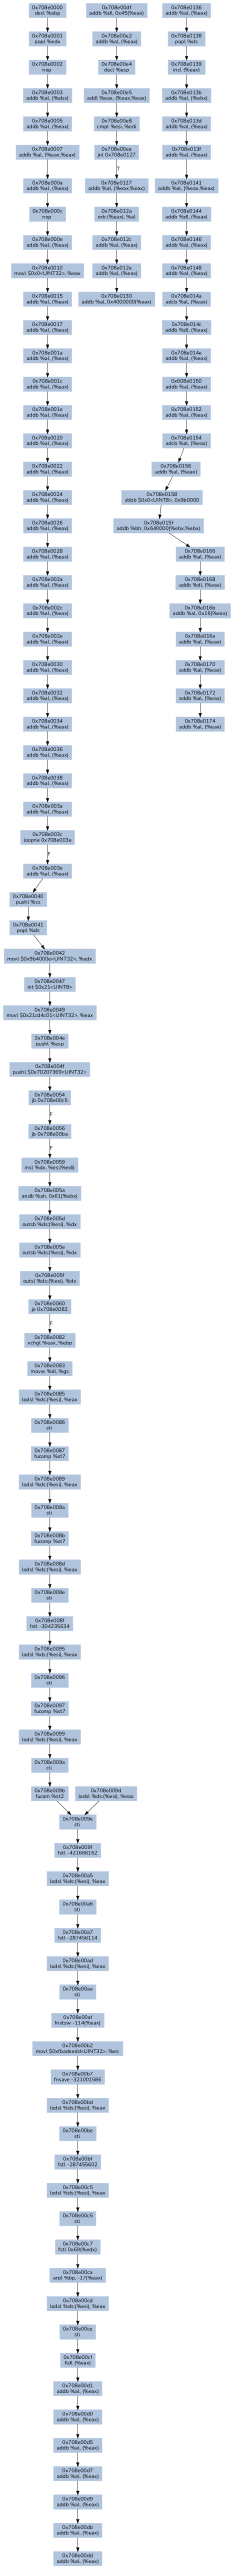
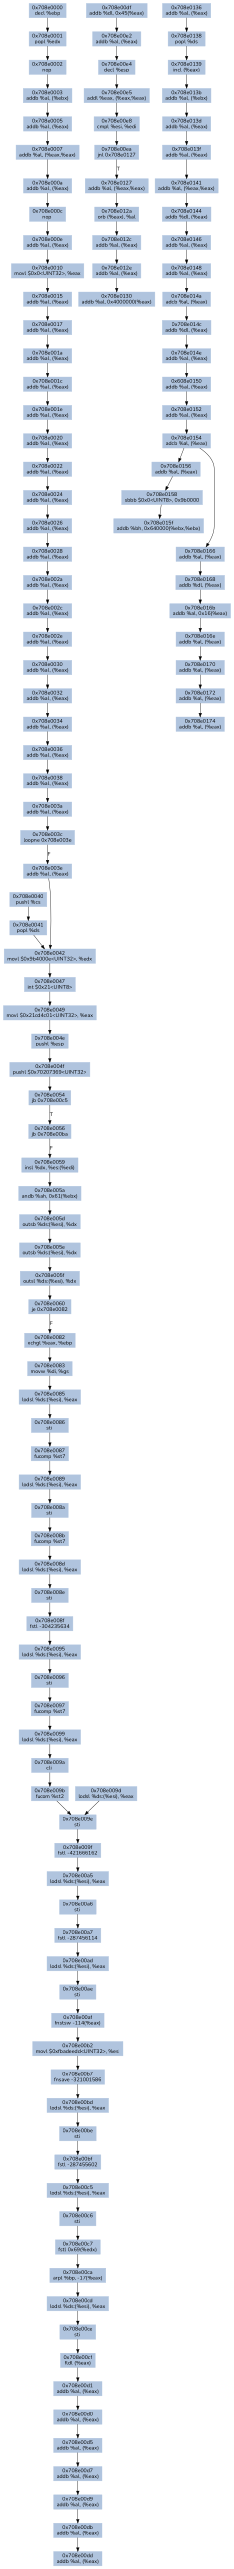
edge "0x708e015f addb %bh, 0x640000(%ebx,%ebx)" -> "0x708e0166 addb %al, (%eax)": now "0x708e0154 adcb %al, (%eax)" -> "0x708e0166 addb %al, (%eax)"
edge "0x708e003e addb %al, (%eax)" -> "0x708e0040 pushl %cs": now "0x708e003e addb %al, (%eax)" -> "0x708e0042 movl $0x9b4000e<UINT32>, %edx"
edge "0x708e0054 jb 0x708e00c5" -> "0x708e0056 jb 0x708e00ba": label "F" -> "T"
